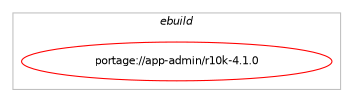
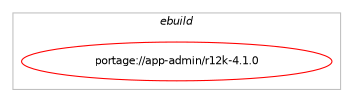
node "portage://app-admin/r10k-4.1.0": label "portage://app-admin/r10k-4.1.0" -> "portage://app-admin/r12k-4.1.0"
